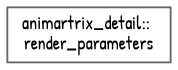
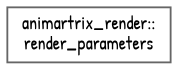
node "animartrix_detail:: render_parameters": label "animartrix_detail:: render_parameters" -> "animartrix_render:: render_parameters"
